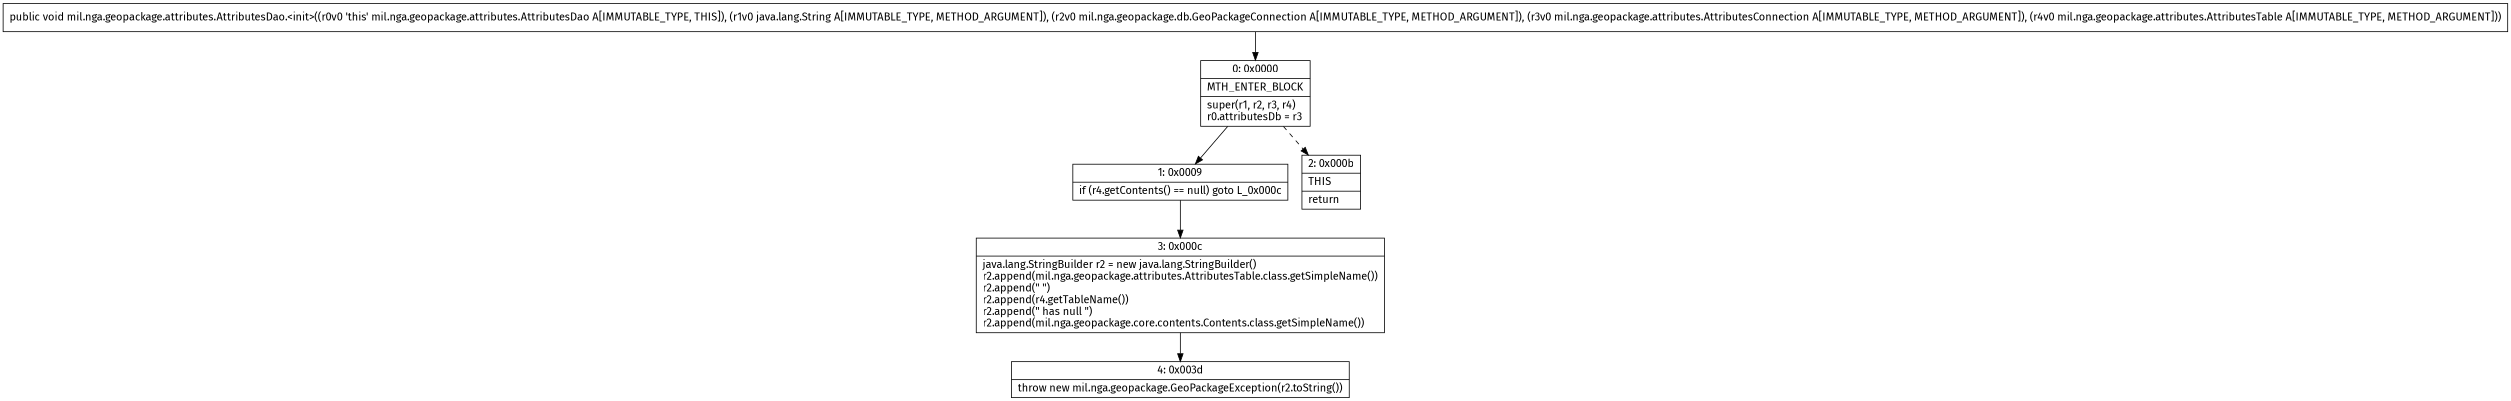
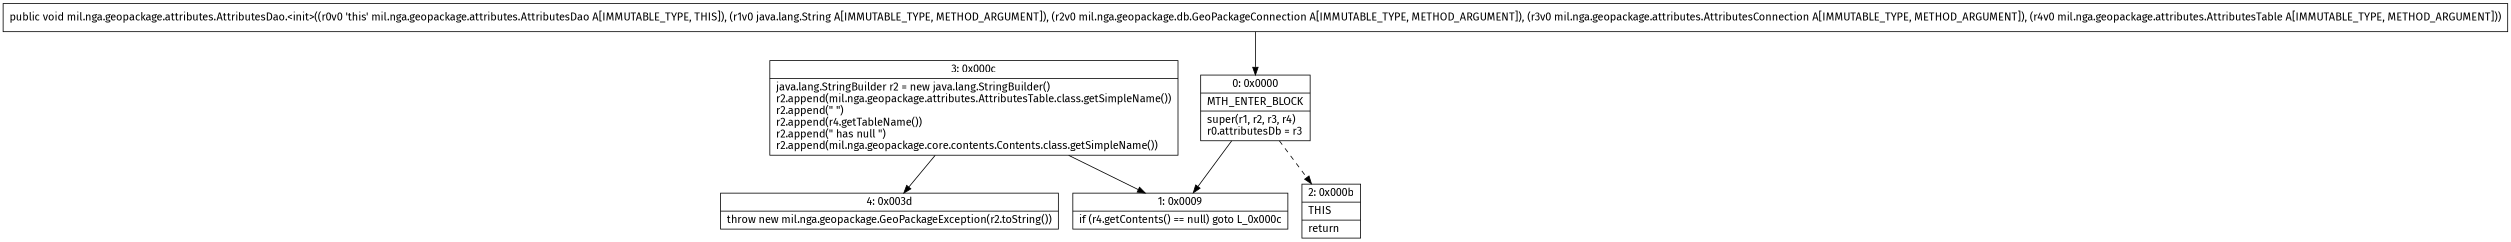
edge "1: 0x0009" -> "3: 0x000c": reversed
